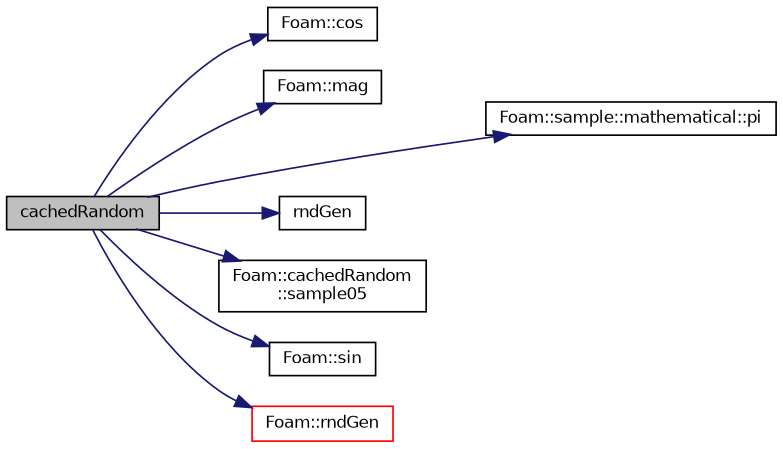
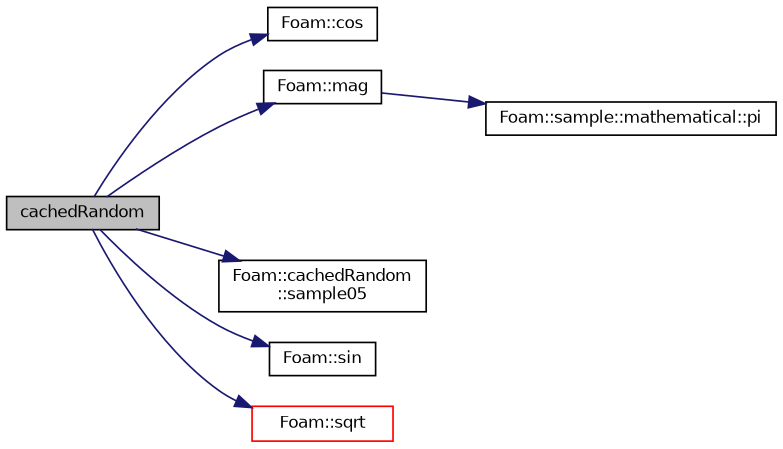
edge "cachedRandom" -> "Foam::sample::mathematical::pi": now "Foam::mag" -> "Foam::sample::mathematical::pi"
node "rndGen": removed
node "Foam::rndGen": label "Foam::rndGen" -> "Foam::sqrt"
